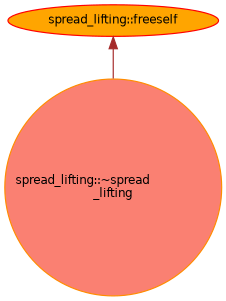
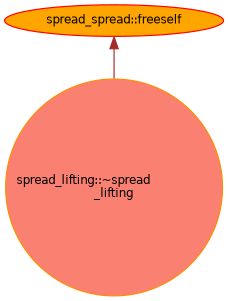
node "spread_lifting::freeself": label "spread_lifting::freeself" -> "spread_spread::freeself"
